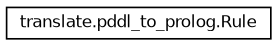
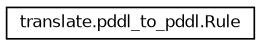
node "translate.pddl_to_prolog.Rule": label "translate.pddl_to_prolog.Rule" -> "translate.pddl_to_pddl.Rule"
